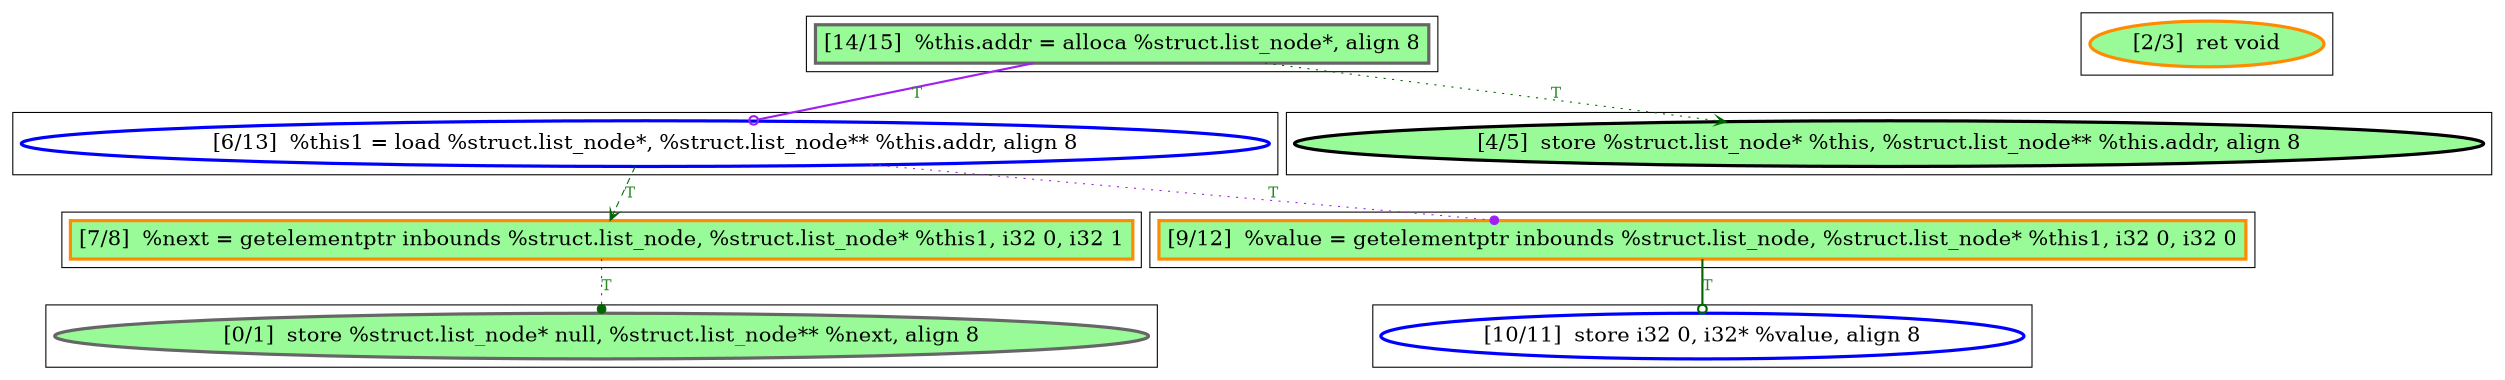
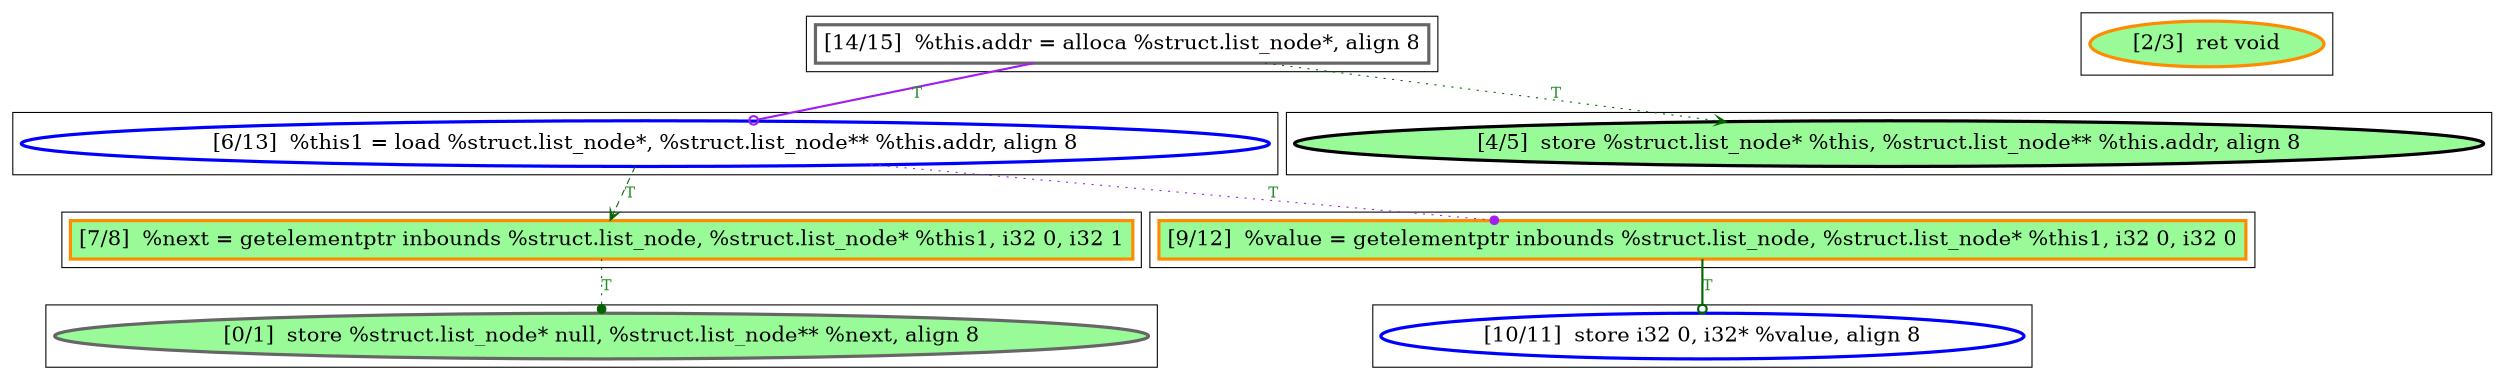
node "[14/15]  %this.addr = alloca %struct.list_node*, align 8": fillcolor palegreen -> white
